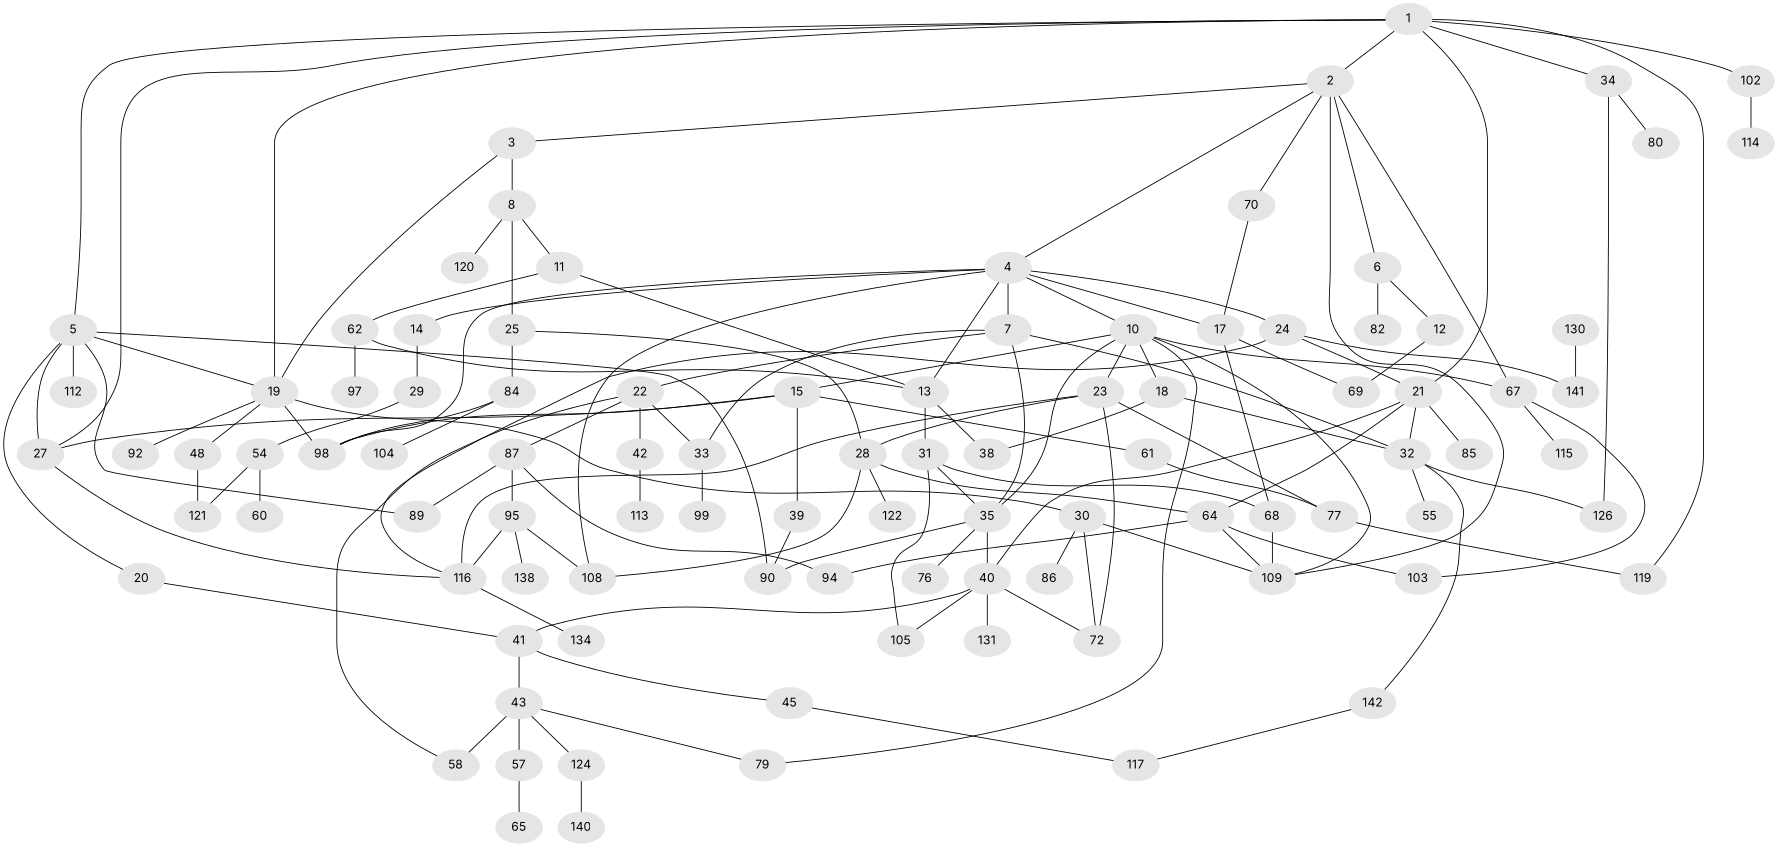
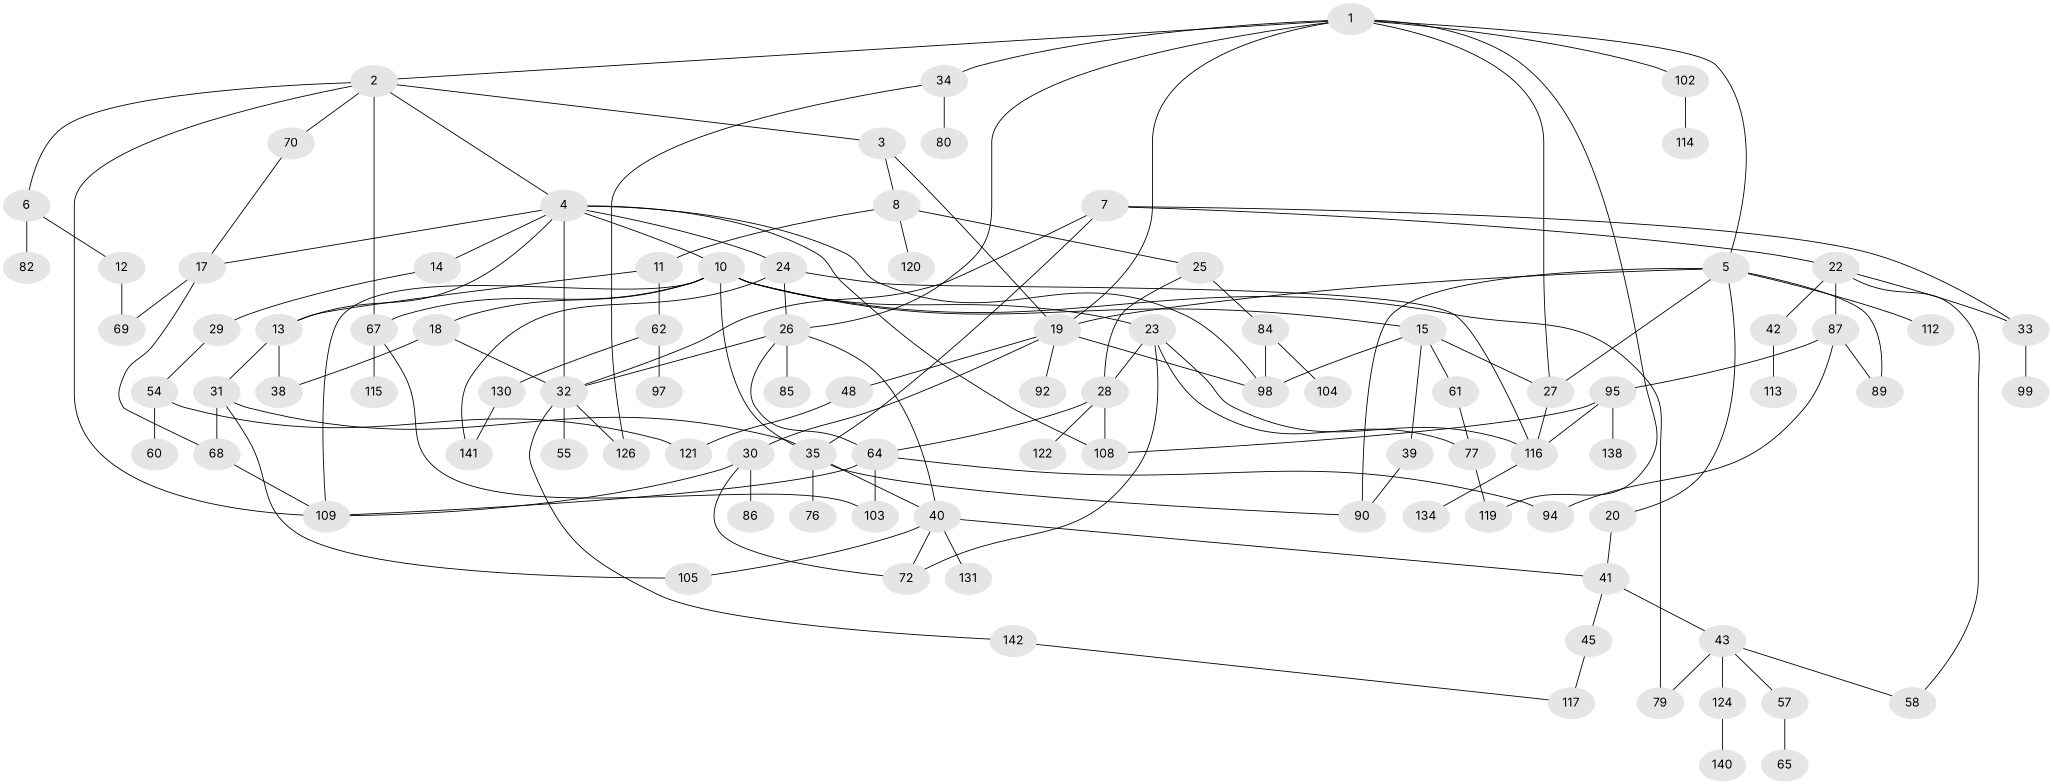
edge "4" -- "7": now "4" -- "32"
edge "62" -- "13": now "62" -- "130"
node "21": label "21" -> "26"
